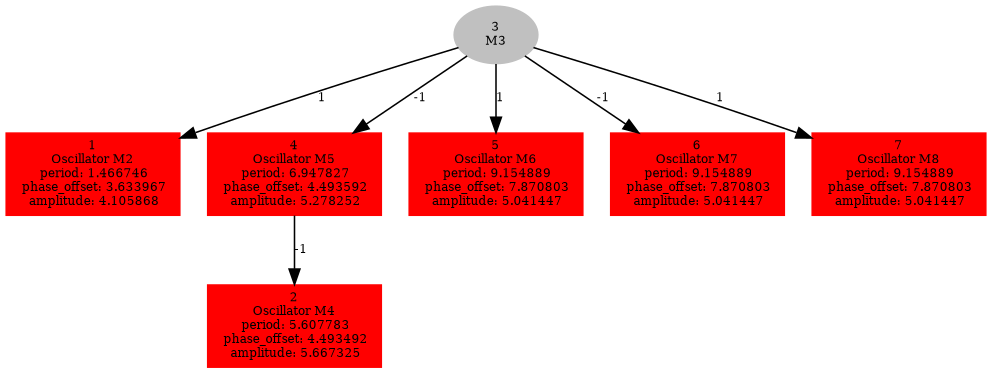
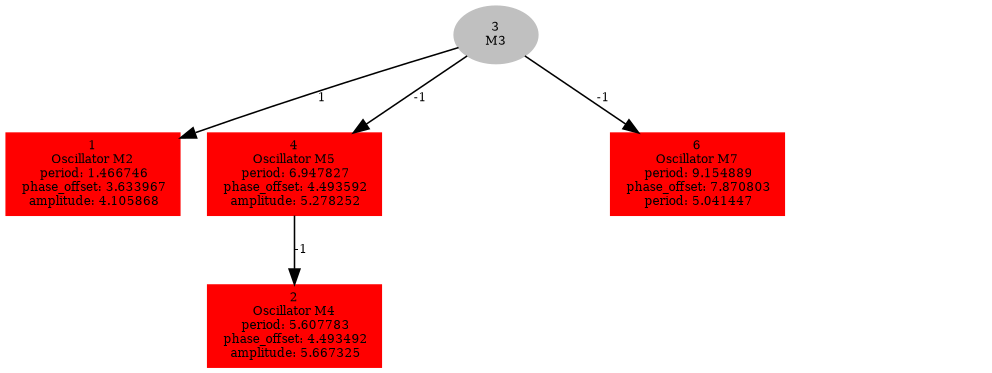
node "5": removed
node "7": removed
node "6": text "amplitude: 5.041447" -> "period: 5.041447"
